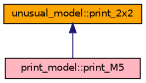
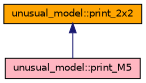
node "print_model::print_M5": label "print_model::print_M5" -> "unusual_model::print_M5"
